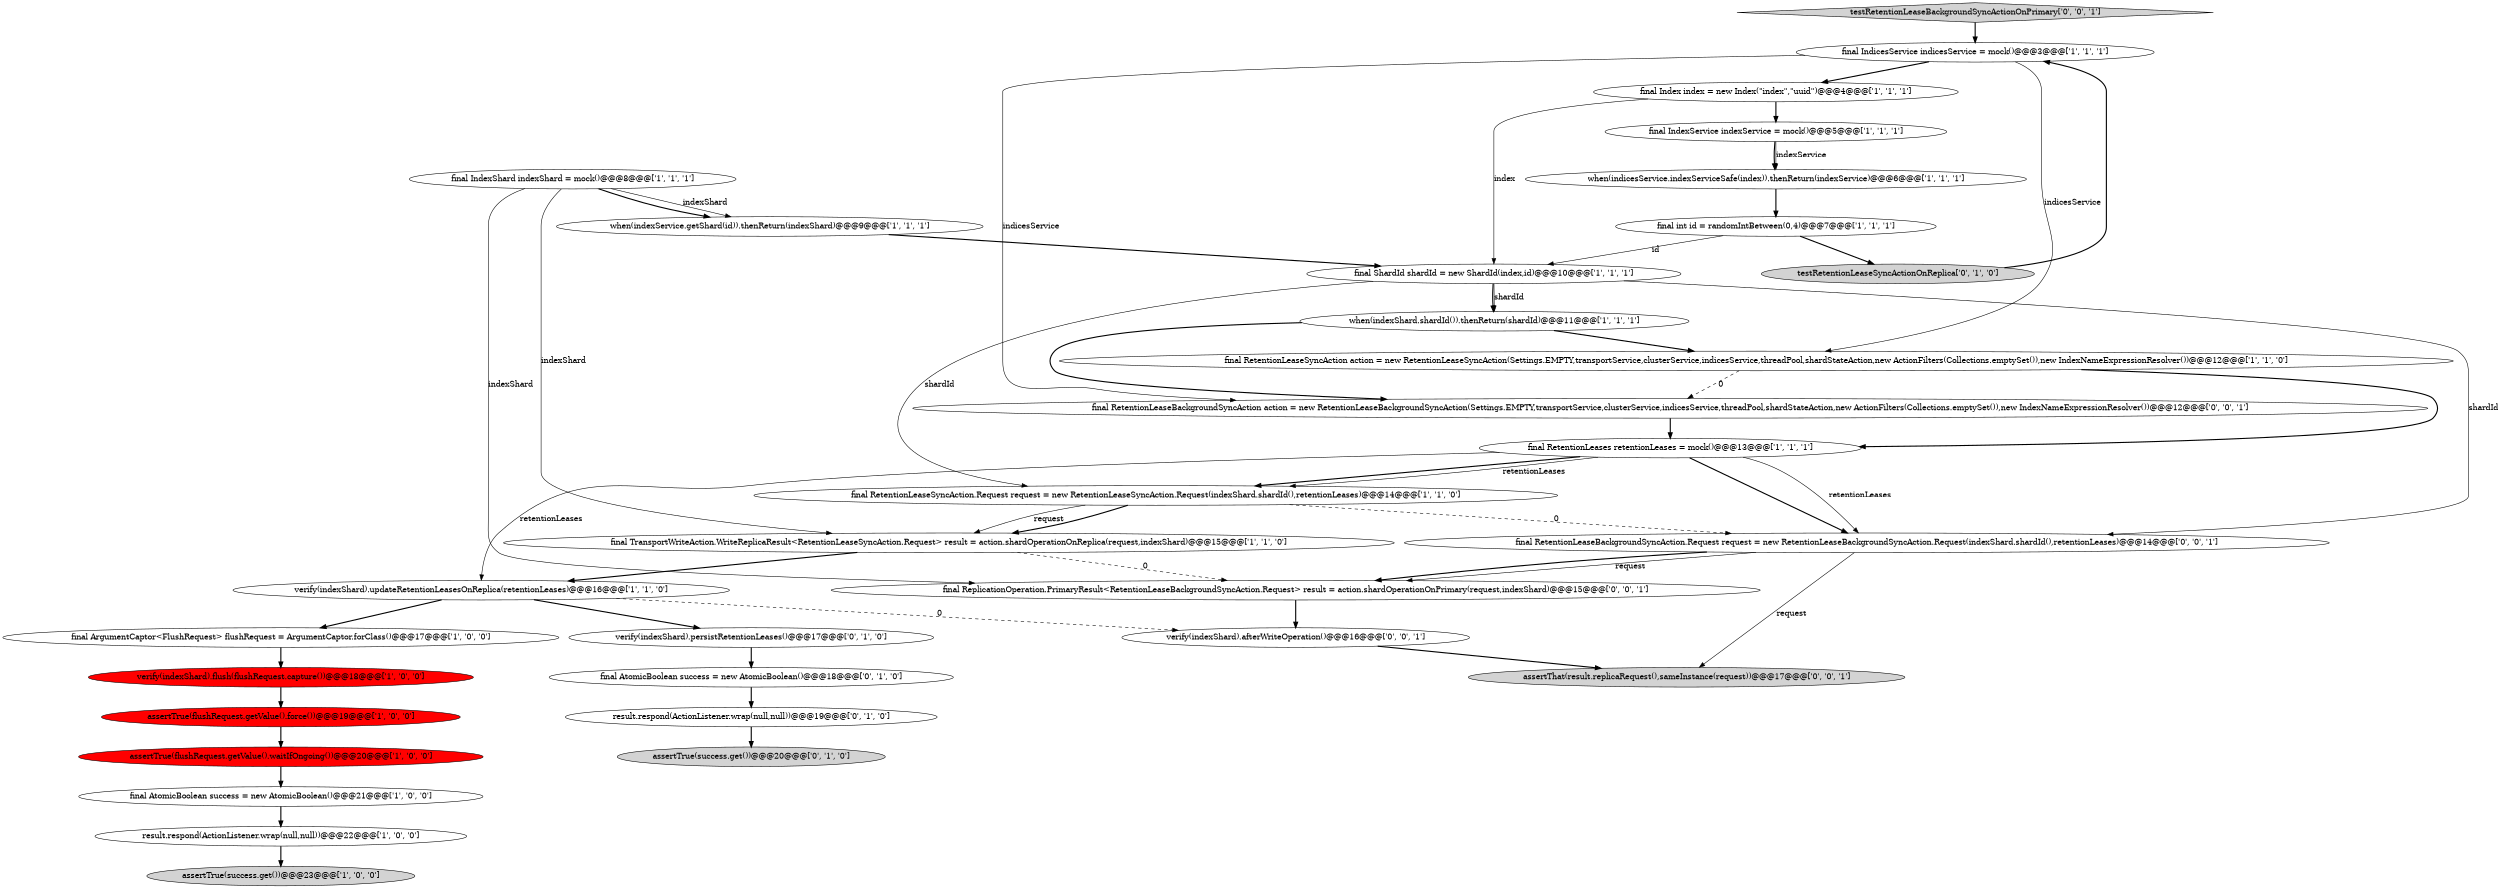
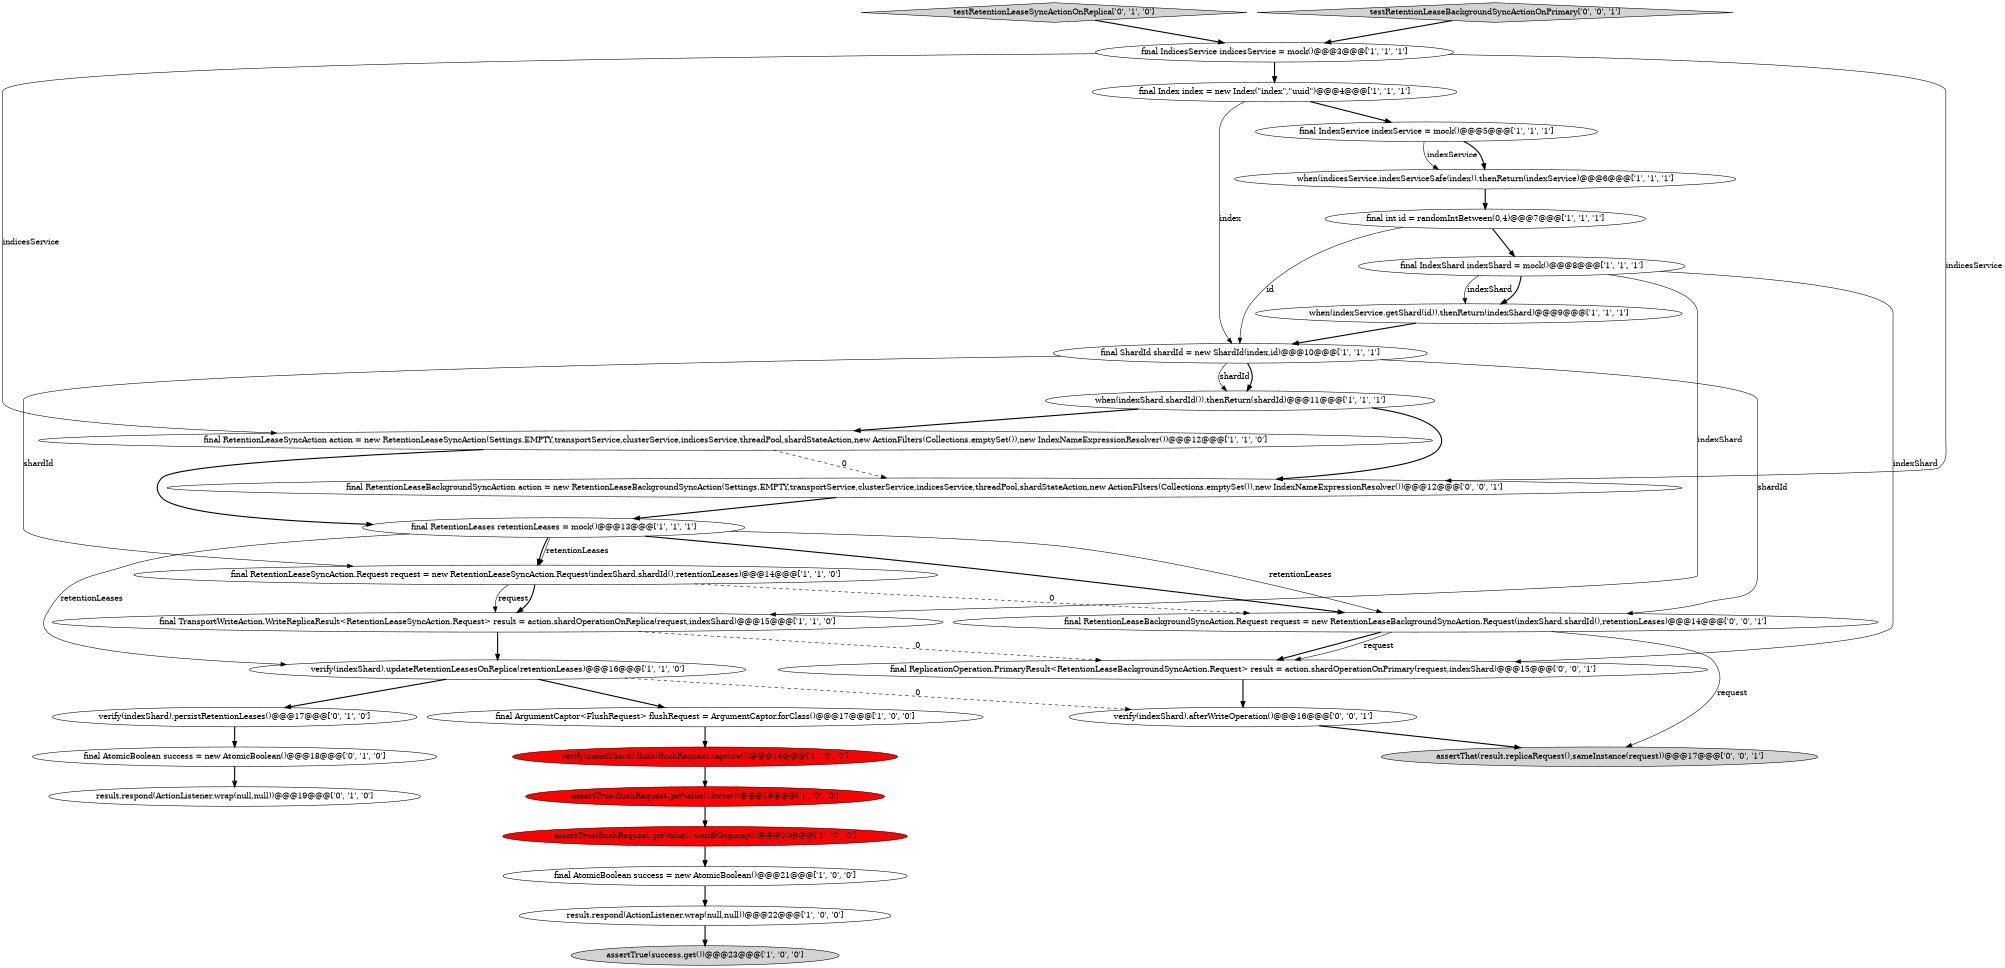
edge "final int id = randomIntBetween(0,4)@@@7@@@['1', '1', '1']" -> "testRetentionLeaseSyncActionOnReplica['0', '1', '0']": now "final int id = randomIntBetween(0,4)@@@7@@@['1', '1', '1']" -> "final IndexShard indexShard = mock()@@@8@@@['1', '1', '1']"
node "testRetentionLeaseSyncActionOnReplica['0', '1', '0']": shape ellipse -> diamond
node "assertTrue(success.get())@@@20@@@['0', '1', '0']": removed
